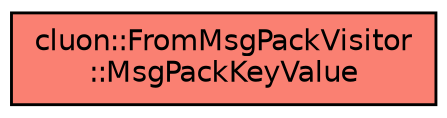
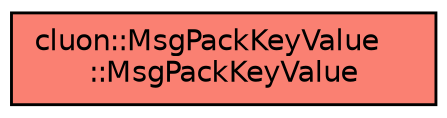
node "cluon::FromMsgPackVisitor ::MsgPackKeyValue": label "cluon::FromMsgPackVisitor ::MsgPackKeyValue" -> "cluon::MsgPackKeyValue ::MsgPackKeyValue"
